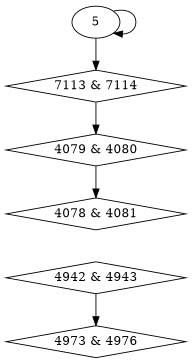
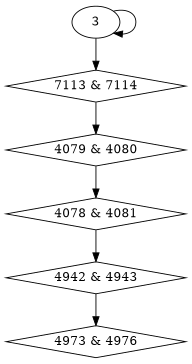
node "5": label "5" -> "3"
edge "4078 & 4081" -> "4942 & 4943": added
